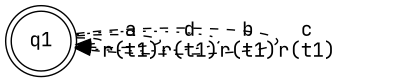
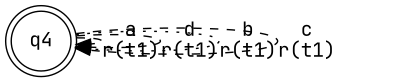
node "q1": label "q1" -> "q4"
